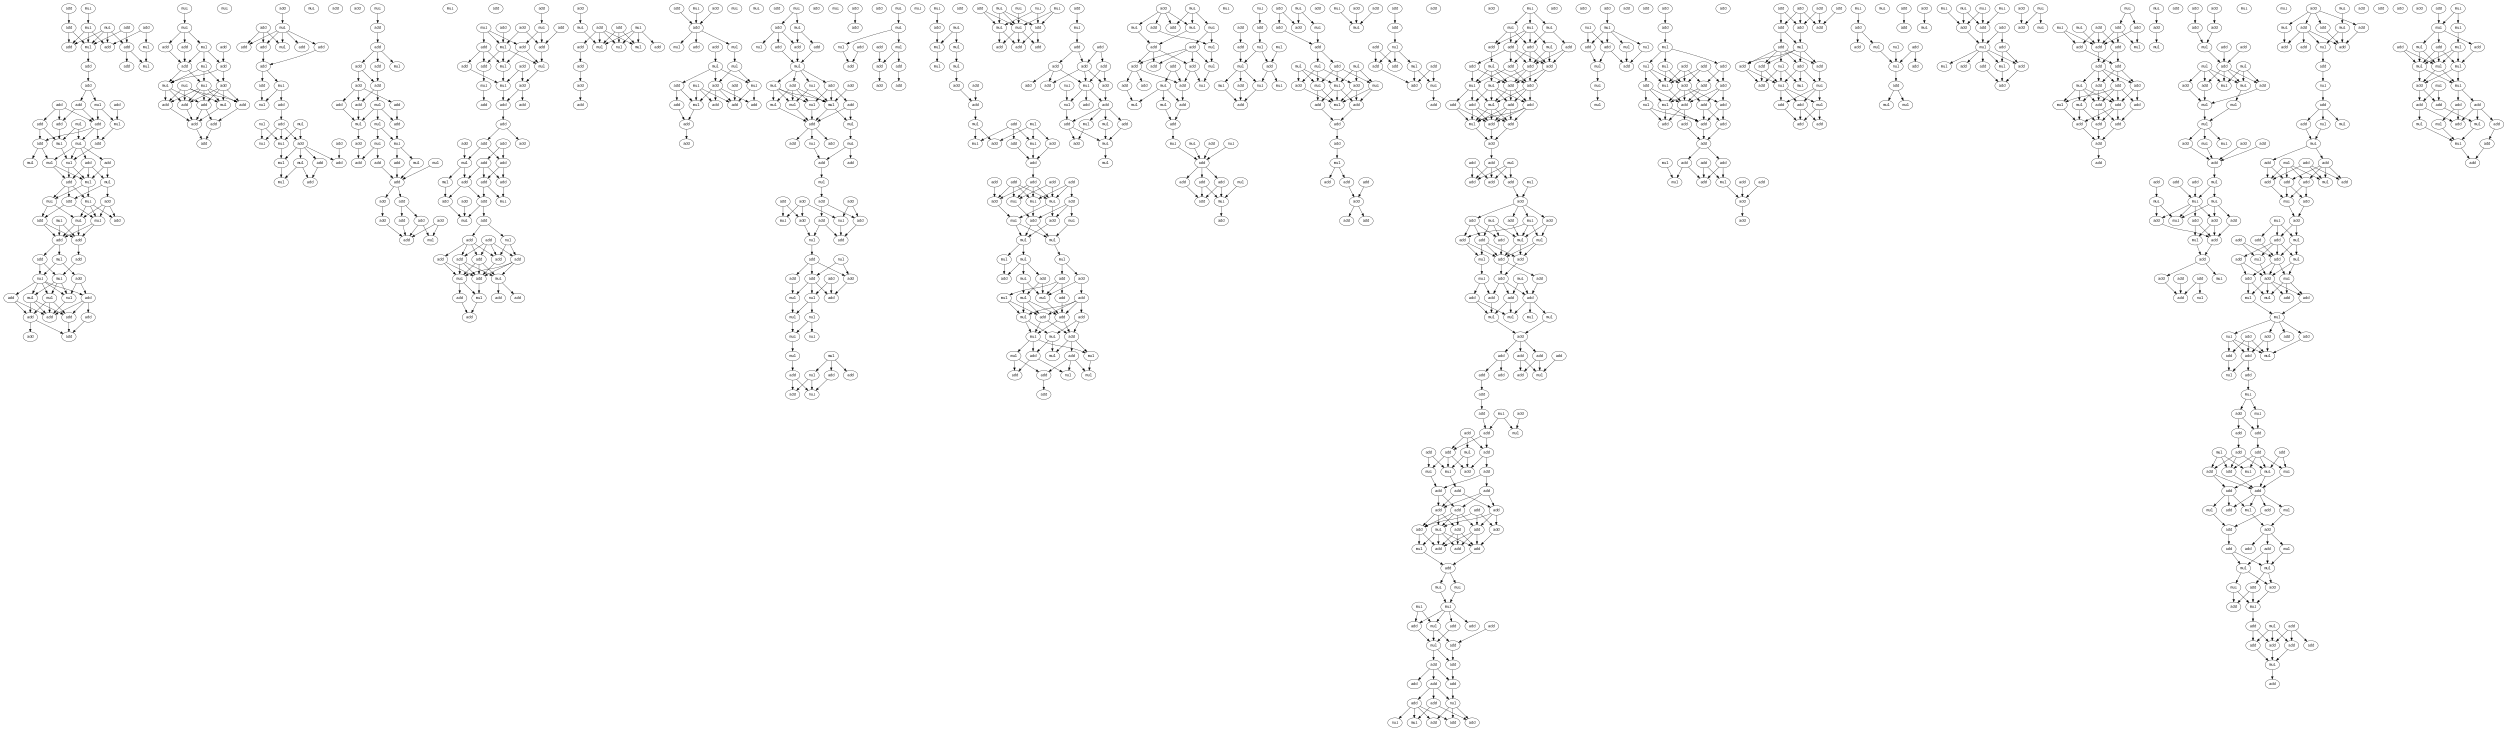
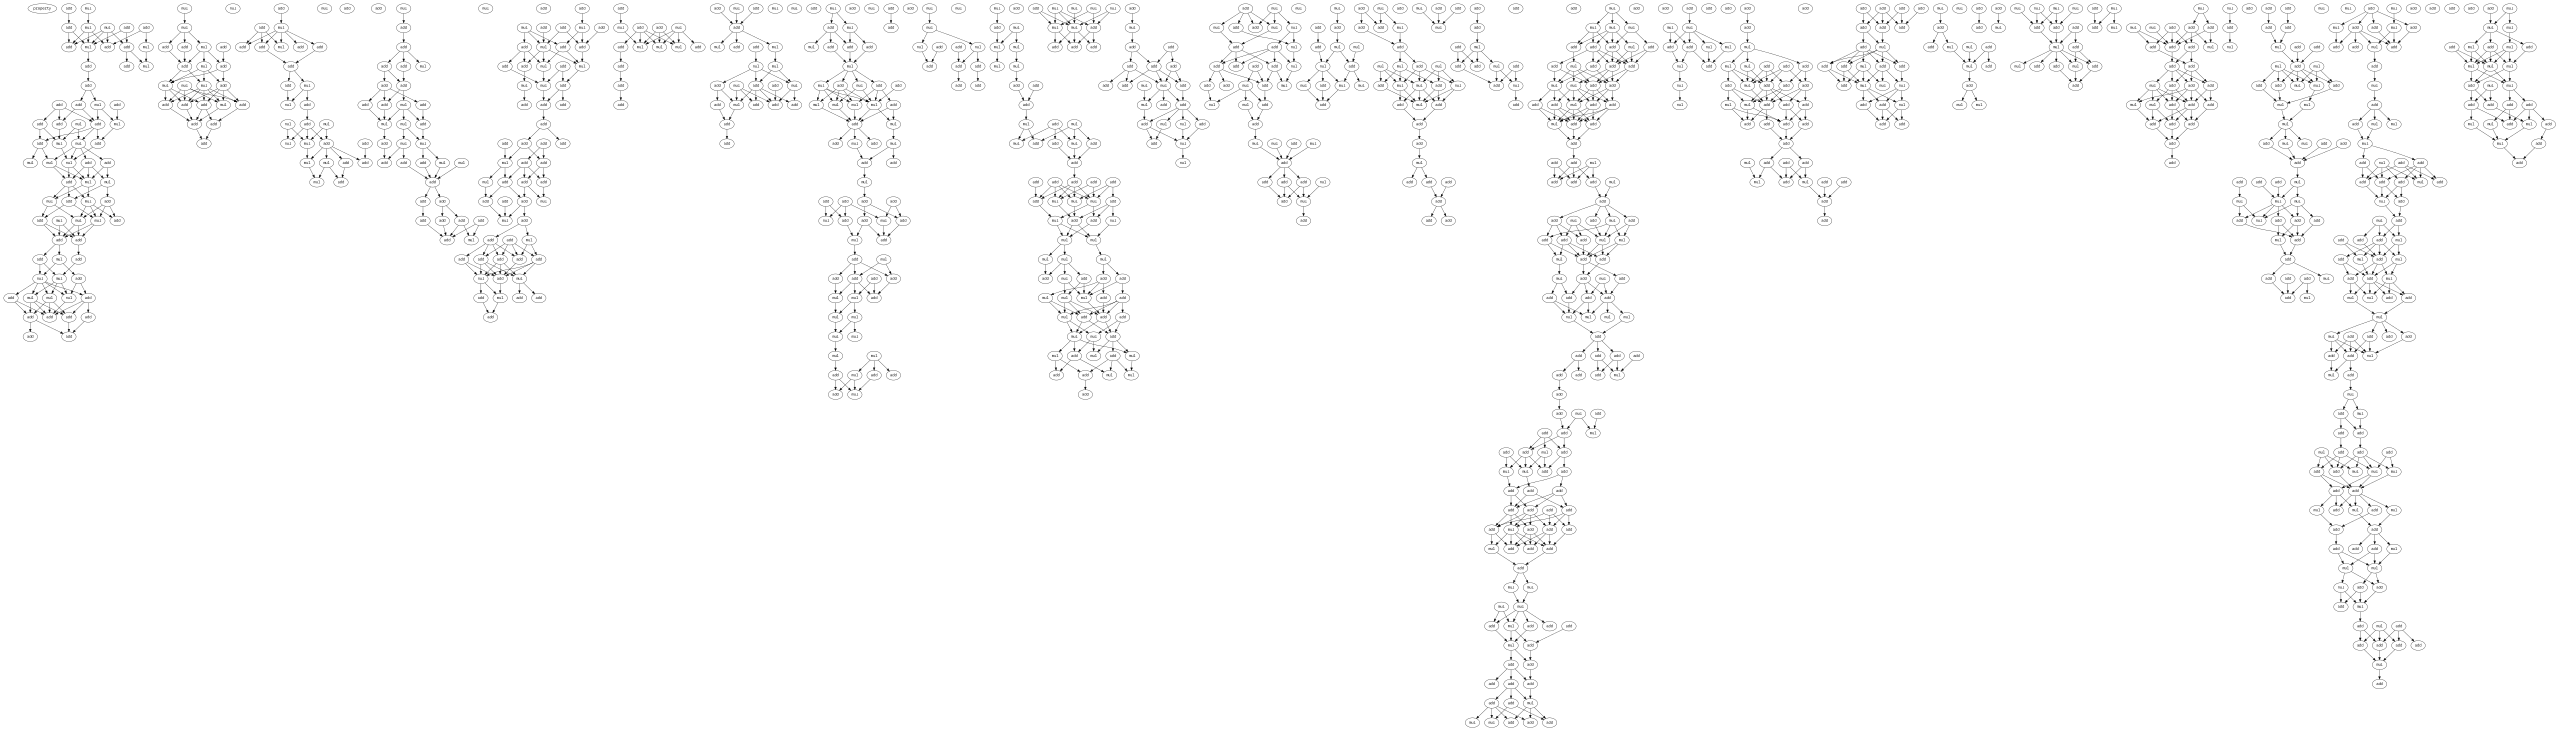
node "property": added
